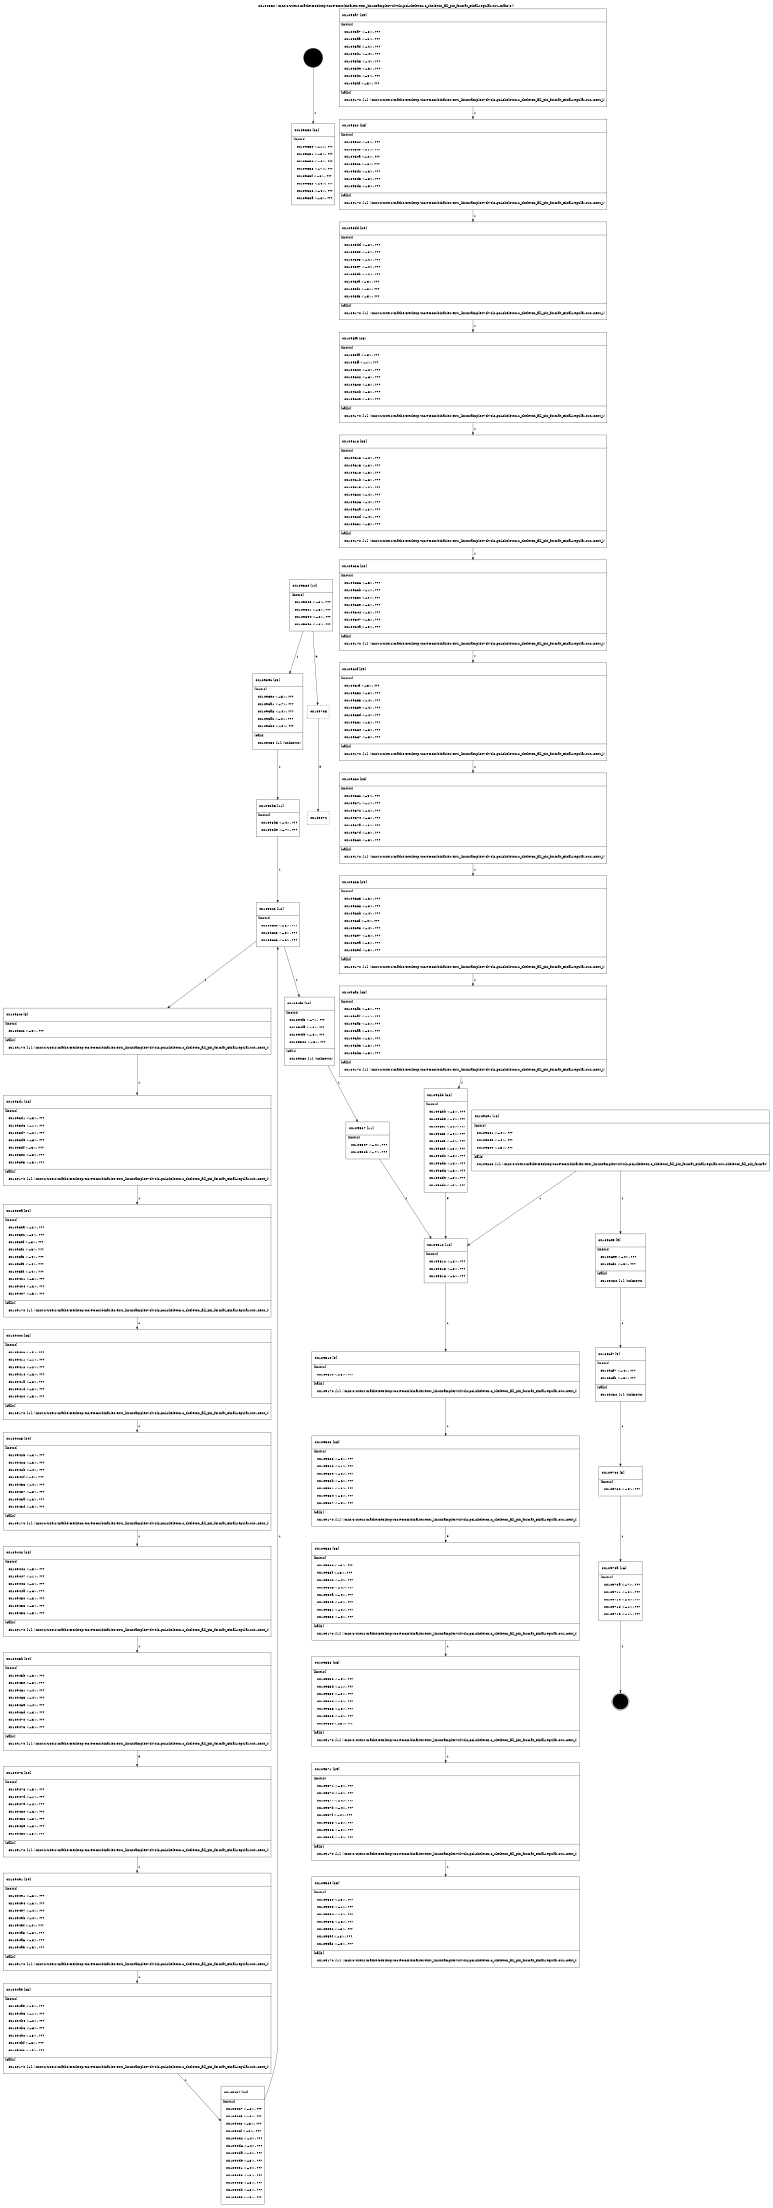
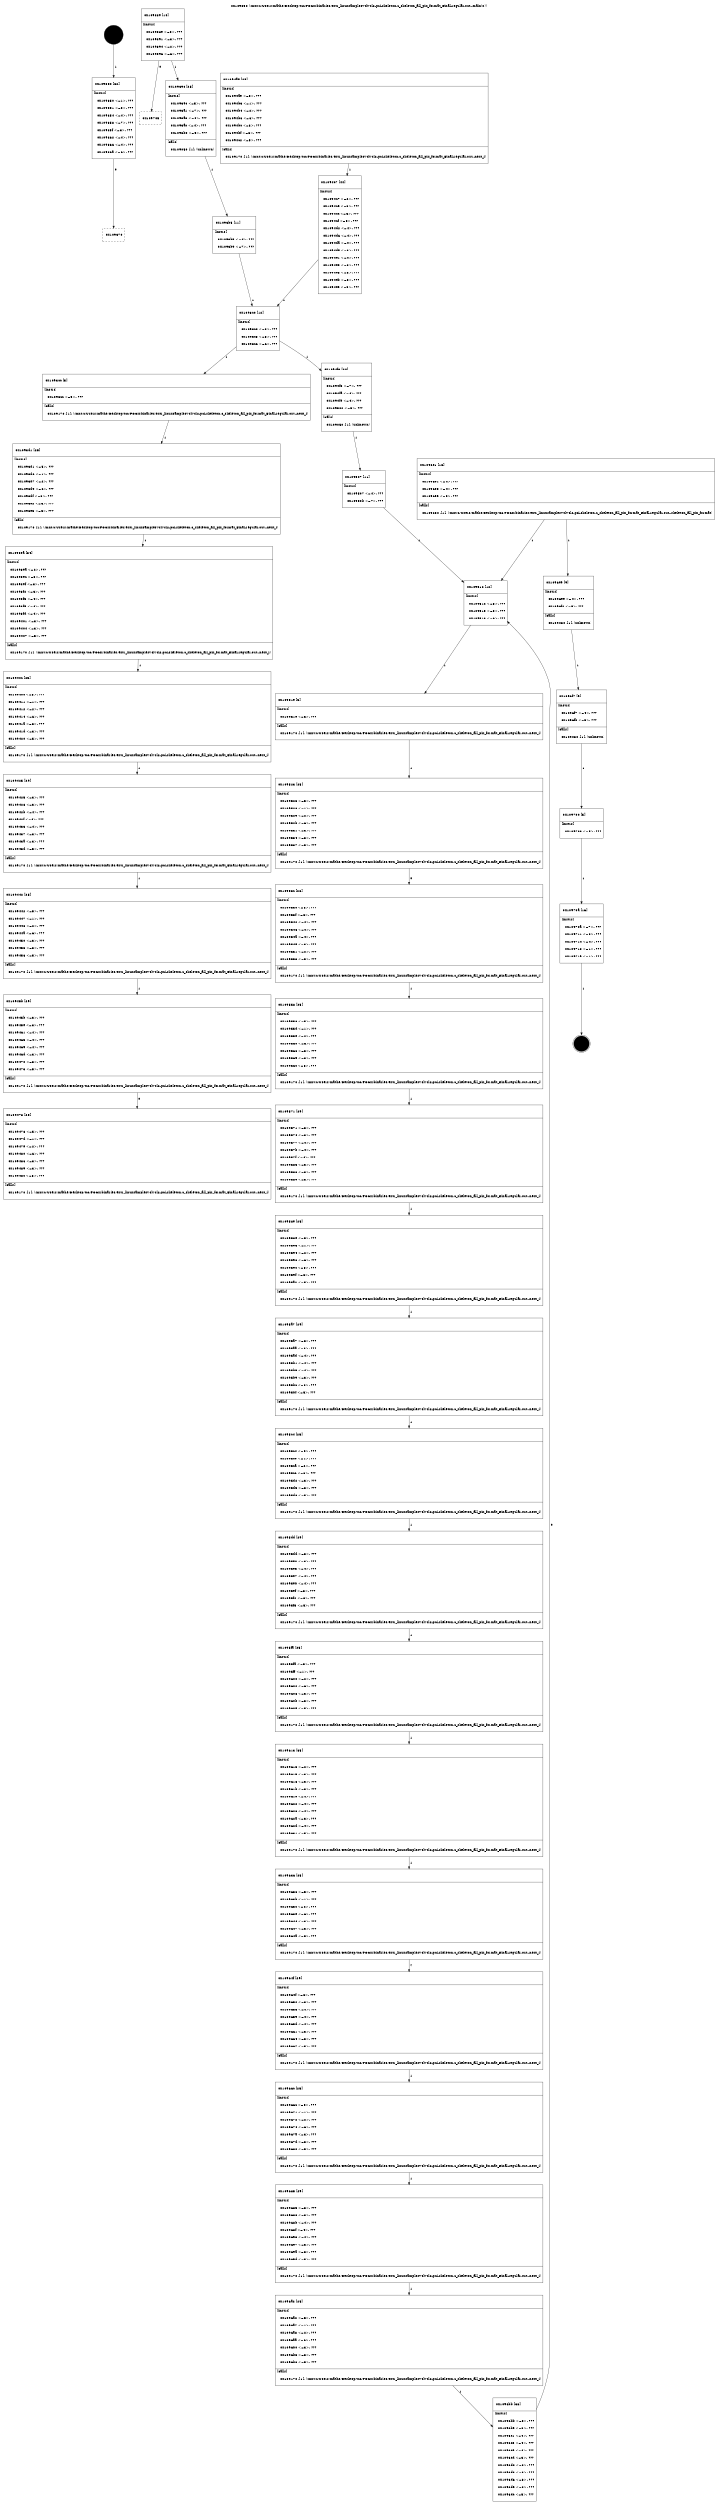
edge "0x109705" -> "0x109370": now "0x109350 [32]" -> "0x109370"
edge "0x10958e [25]" -> "0x1095a7 [29]": added, label "1"
node "0x109491 [29]": removed
